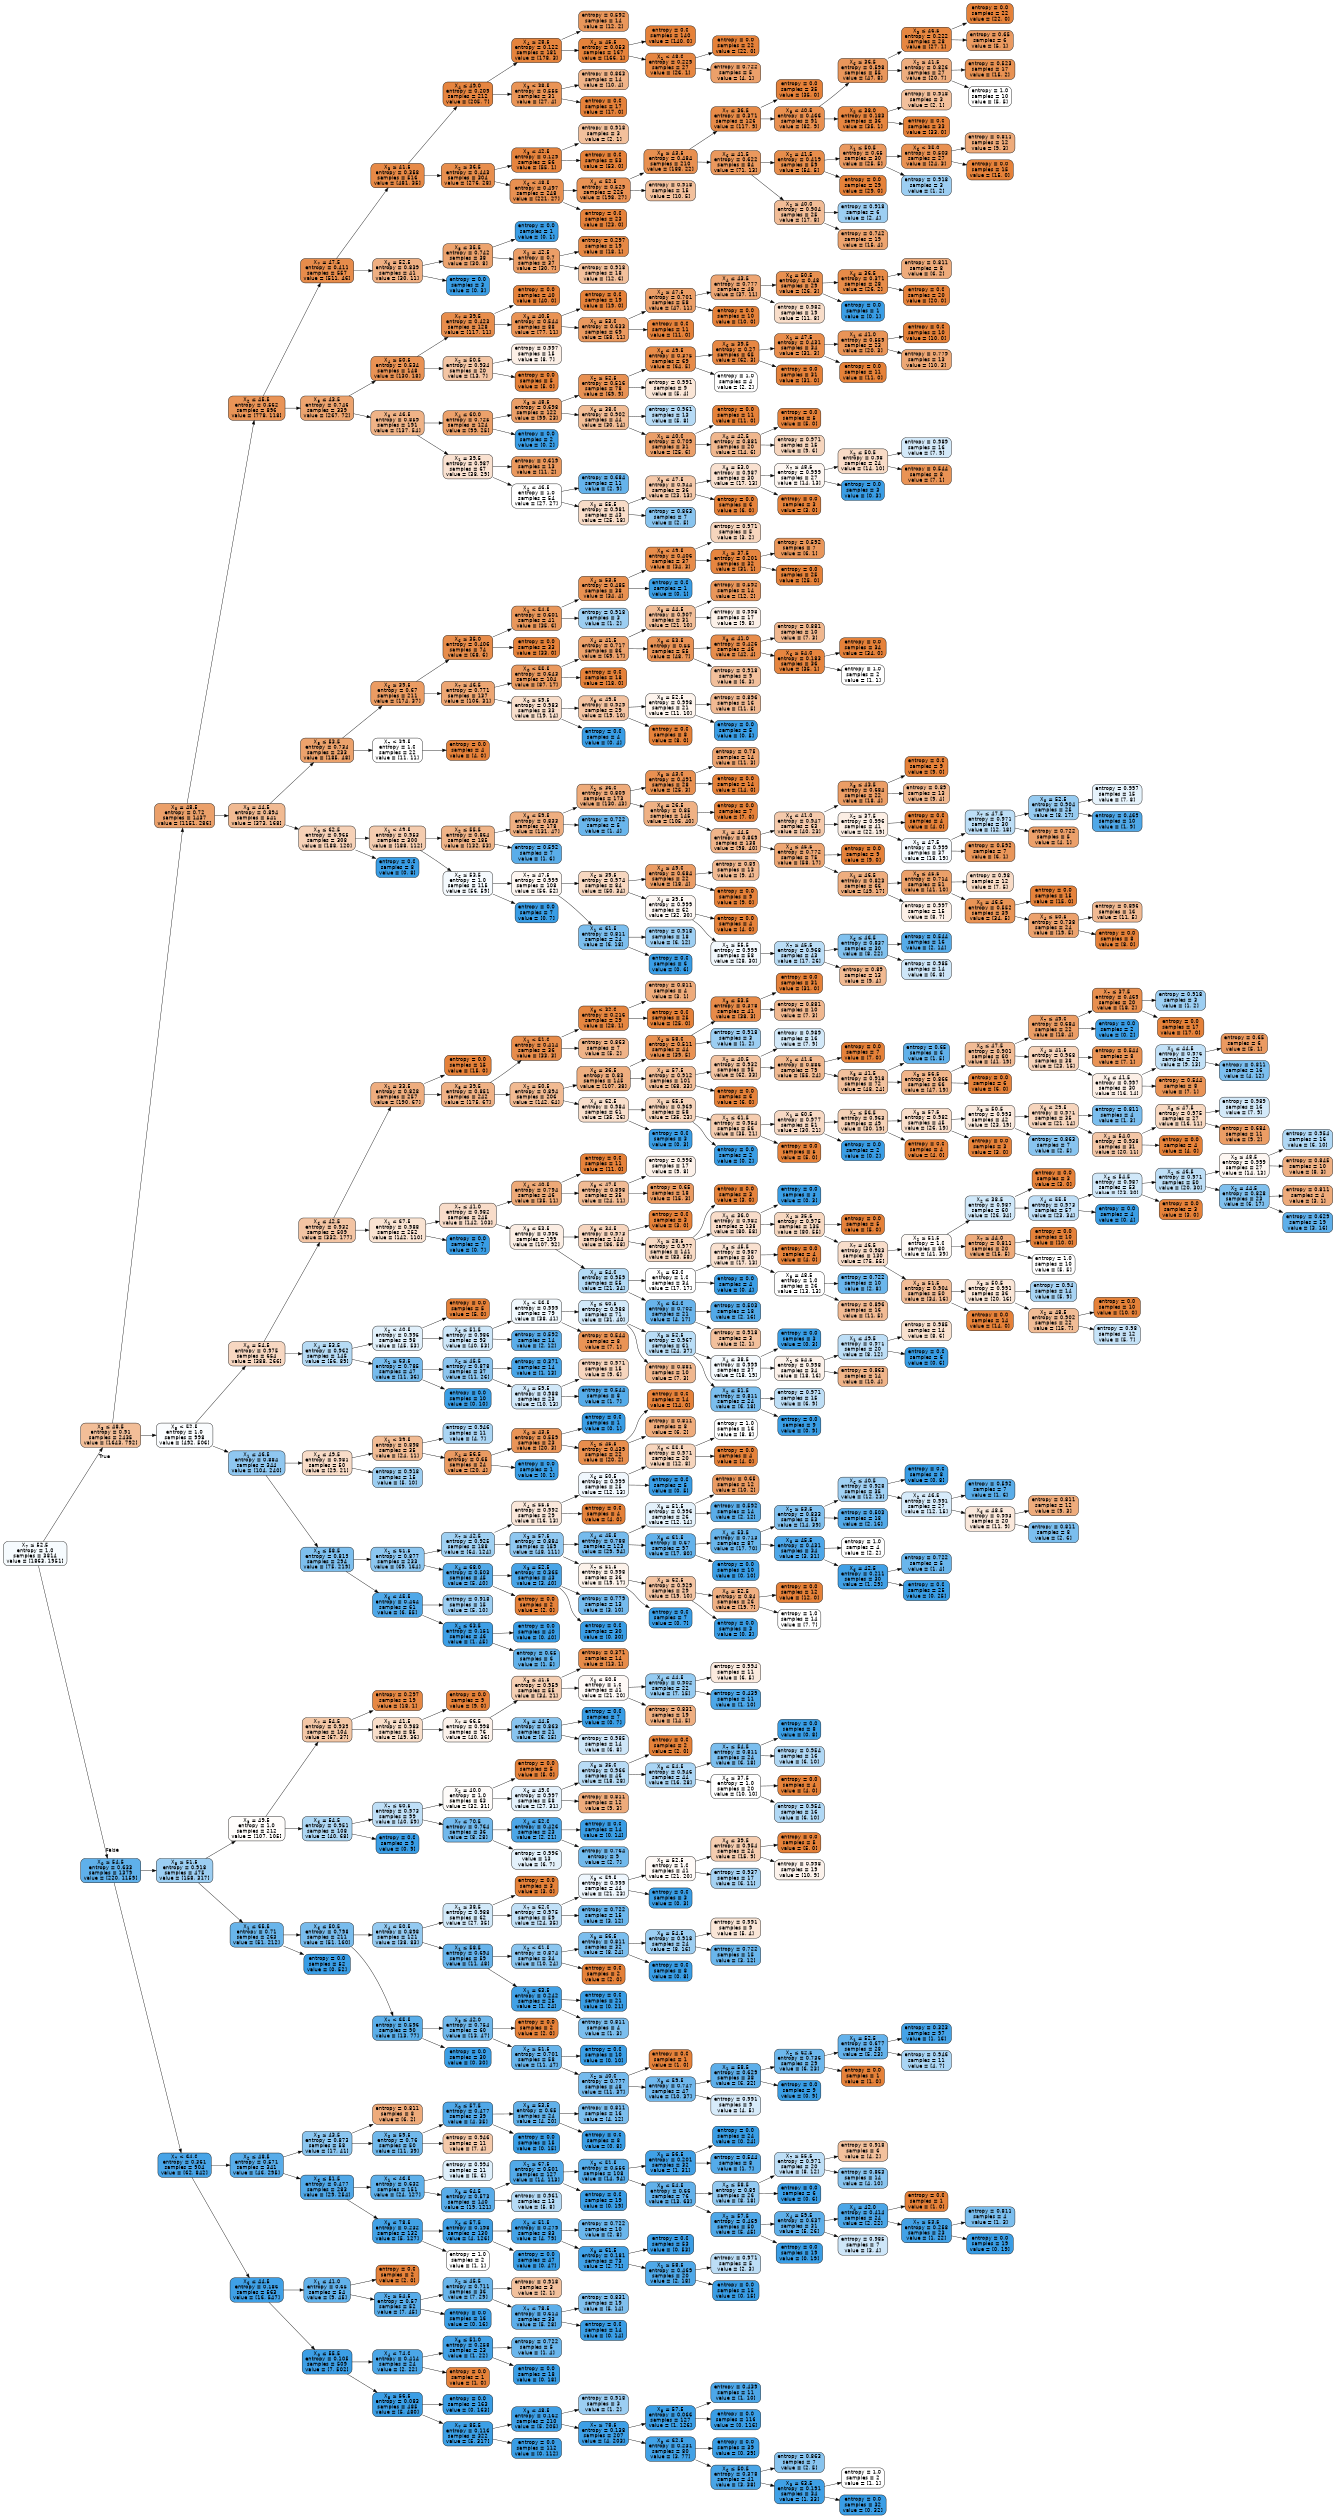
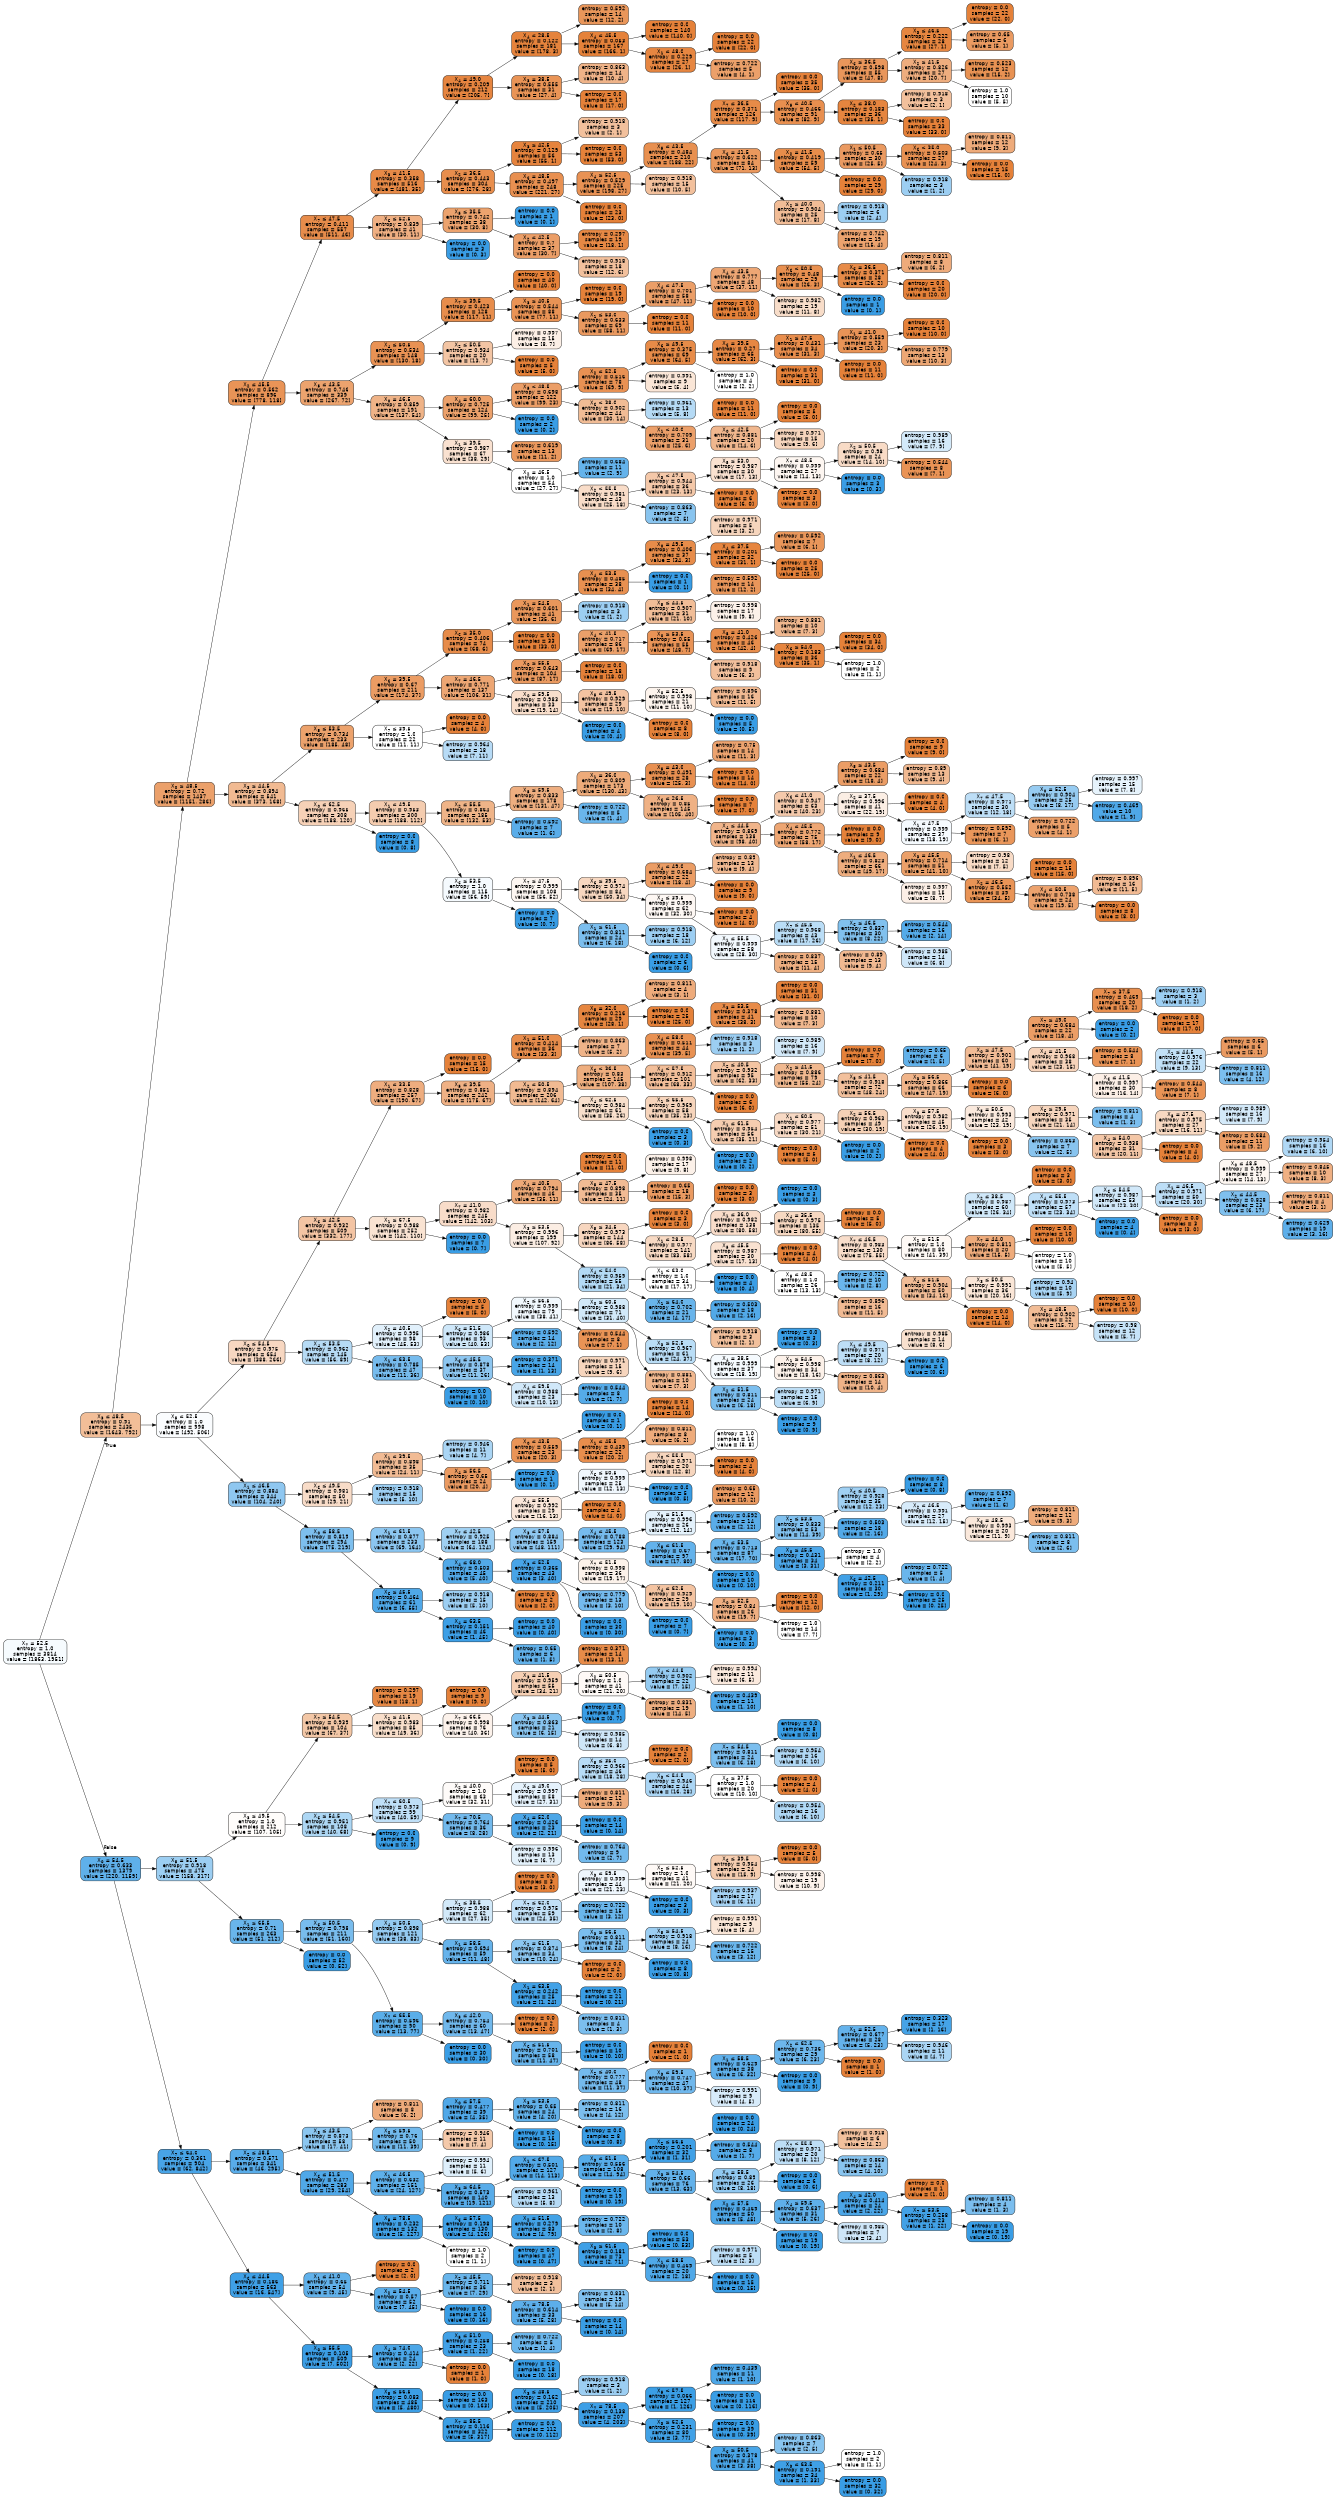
node "entropy = 0.523": text "samples = 17" -> "samples = 12"
node "entropy = 0.964": added
node "entropy = 0.469": text "samples = 10" -> "value = 10"
node "entropy = 0.837": added
node "entropy = 0.94": text "samples = 14" -> "samples = 10"
node "entropy = 0.996": text "value = 13" -> "samples = 13"
node "entropy = 0.323": text "samples = 97" -> "samples = 17"
